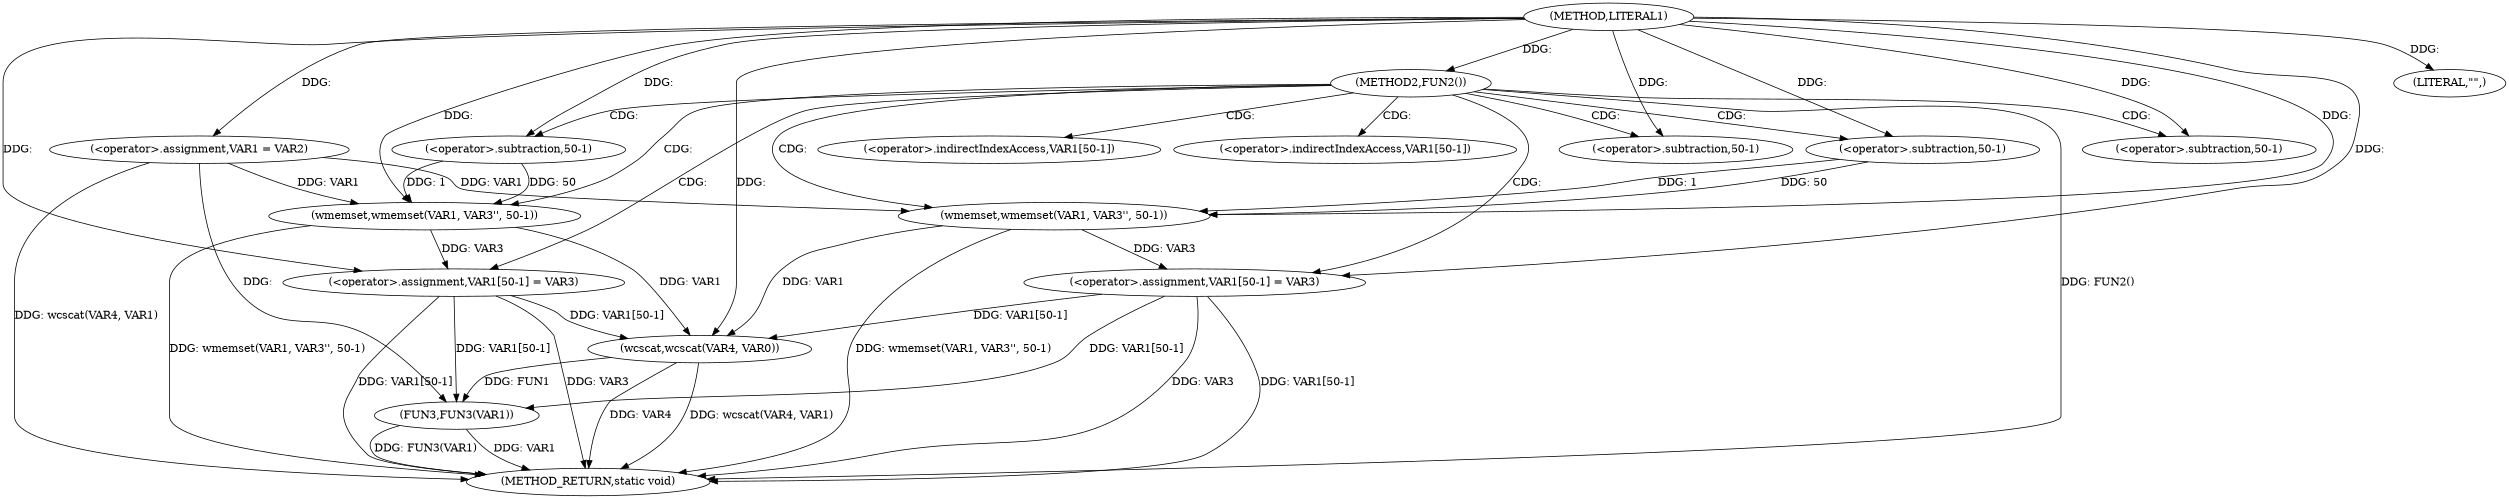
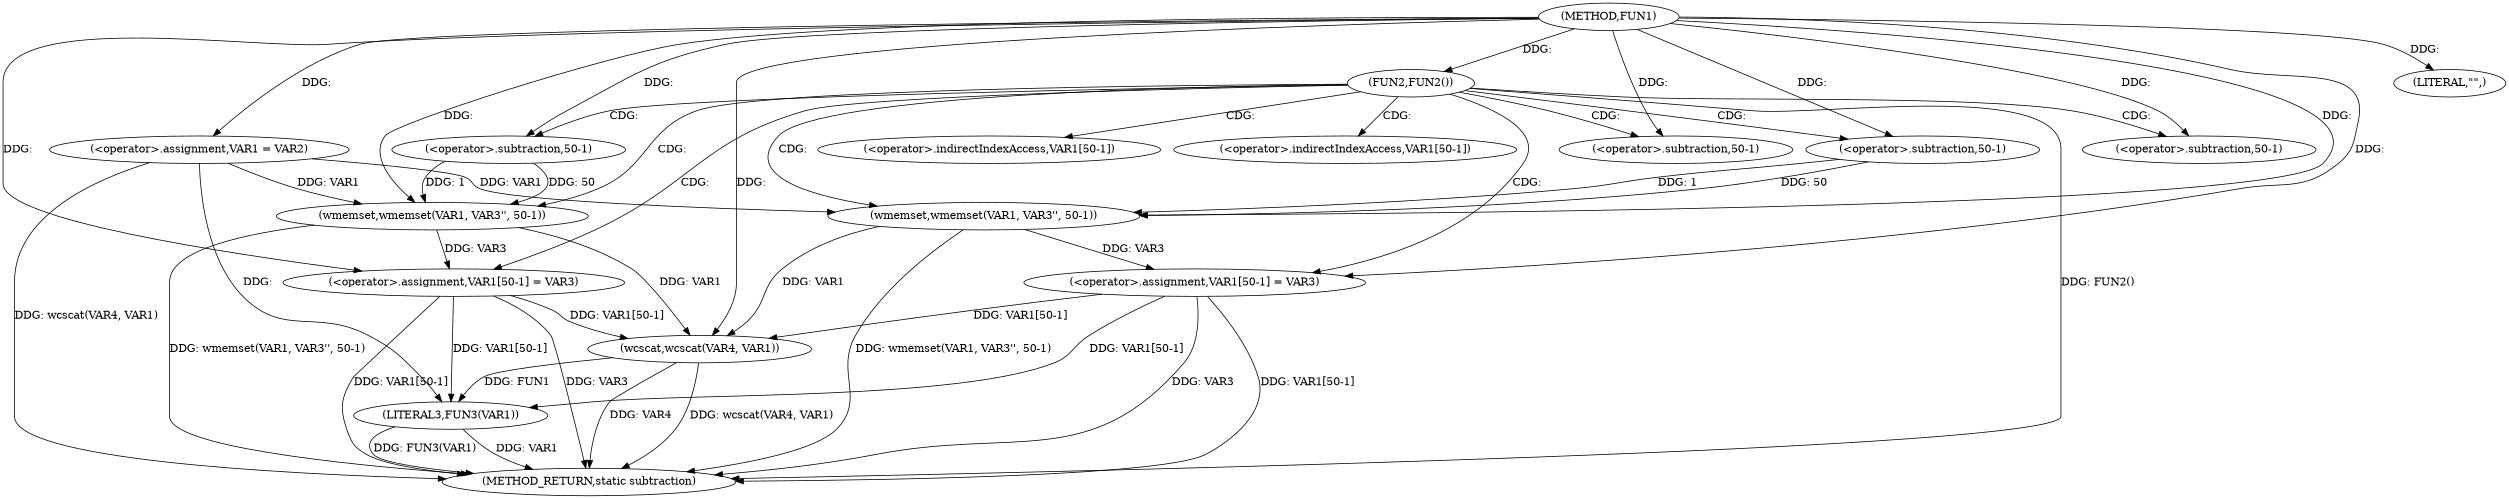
node "(METHOD,LITERAL1)": label "(METHOD,LITERAL1)" -> "(METHOD,FUN1)"
node "(METHOD2,FUN2())": label "(METHOD2,FUN2())" -> "(FUN2,FUN2())"
node "(wcscat,wcscat(VAR4, VAR0))": label "(wcscat,wcscat(VAR4, VAR0))" -> "(wcscat,wcscat(VAR4, VAR1))"
node "(FUN3,FUN3(VAR1))": label "(FUN3,FUN3(VAR1))" -> "(LITERAL3,FUN3(VAR1))"
node "(METHOD_RETURN,static void)": label "(METHOD_RETURN,static void)" -> "(METHOD_RETURN,static subtraction)"
